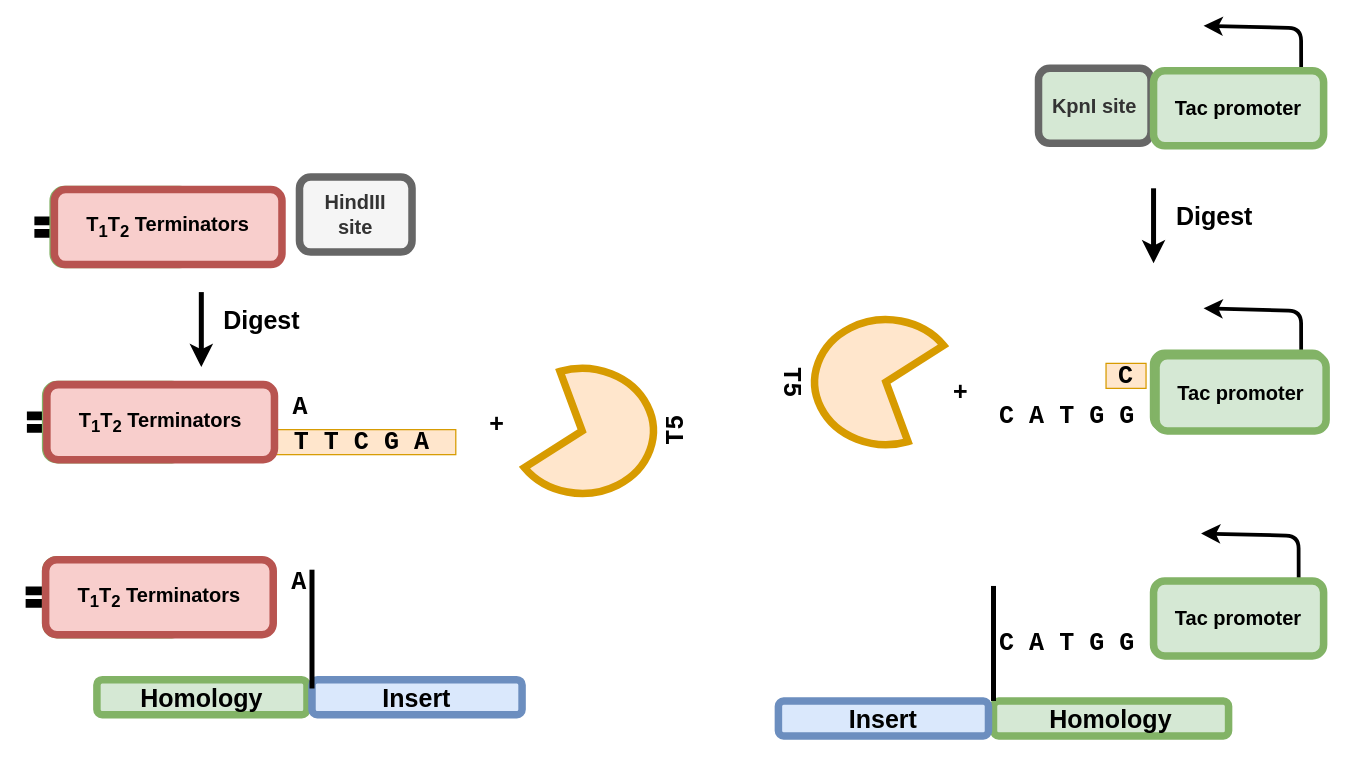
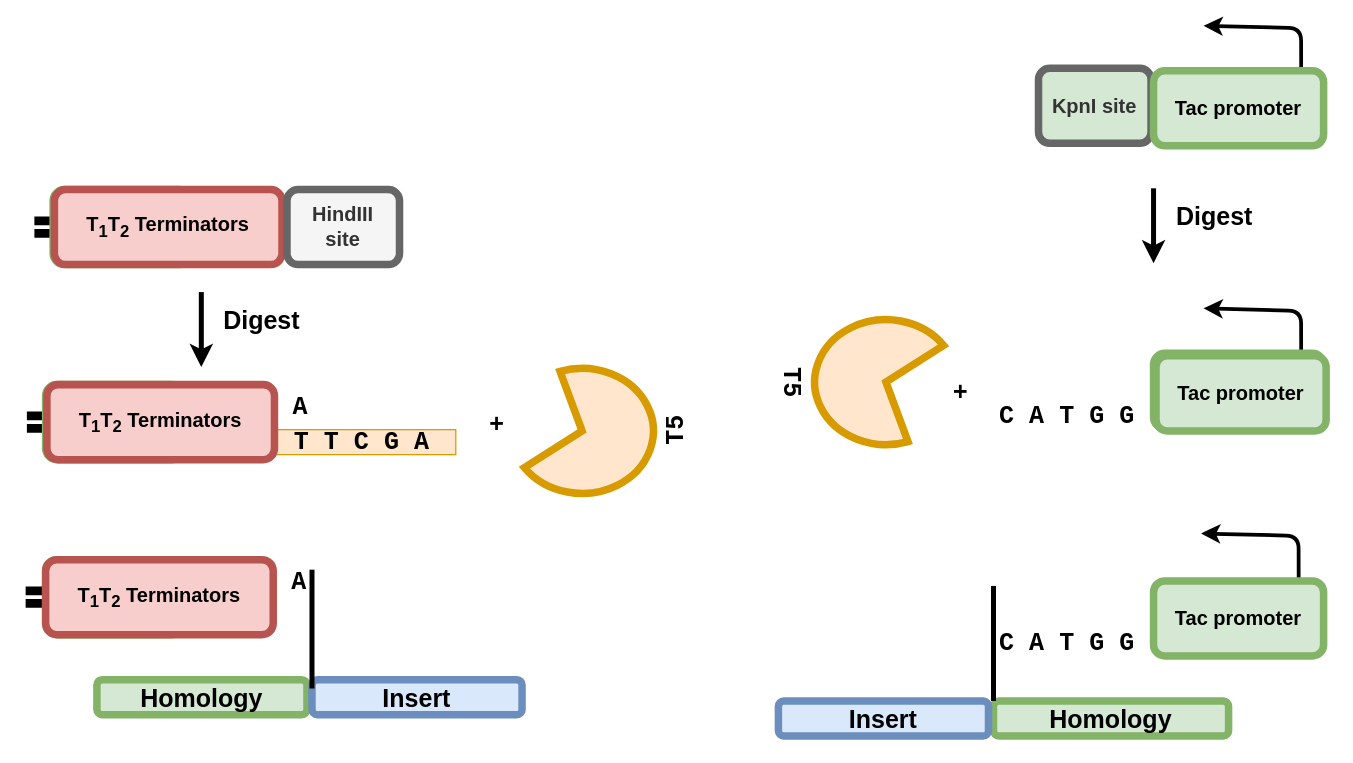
node "HindIII site": moved (356, 214) -> (343, 227)
node "C": removed
